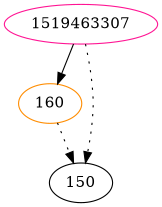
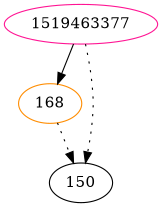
node "1519463307": label "1519463307" -> "1519463377"
node "160": label "160" -> "168"
